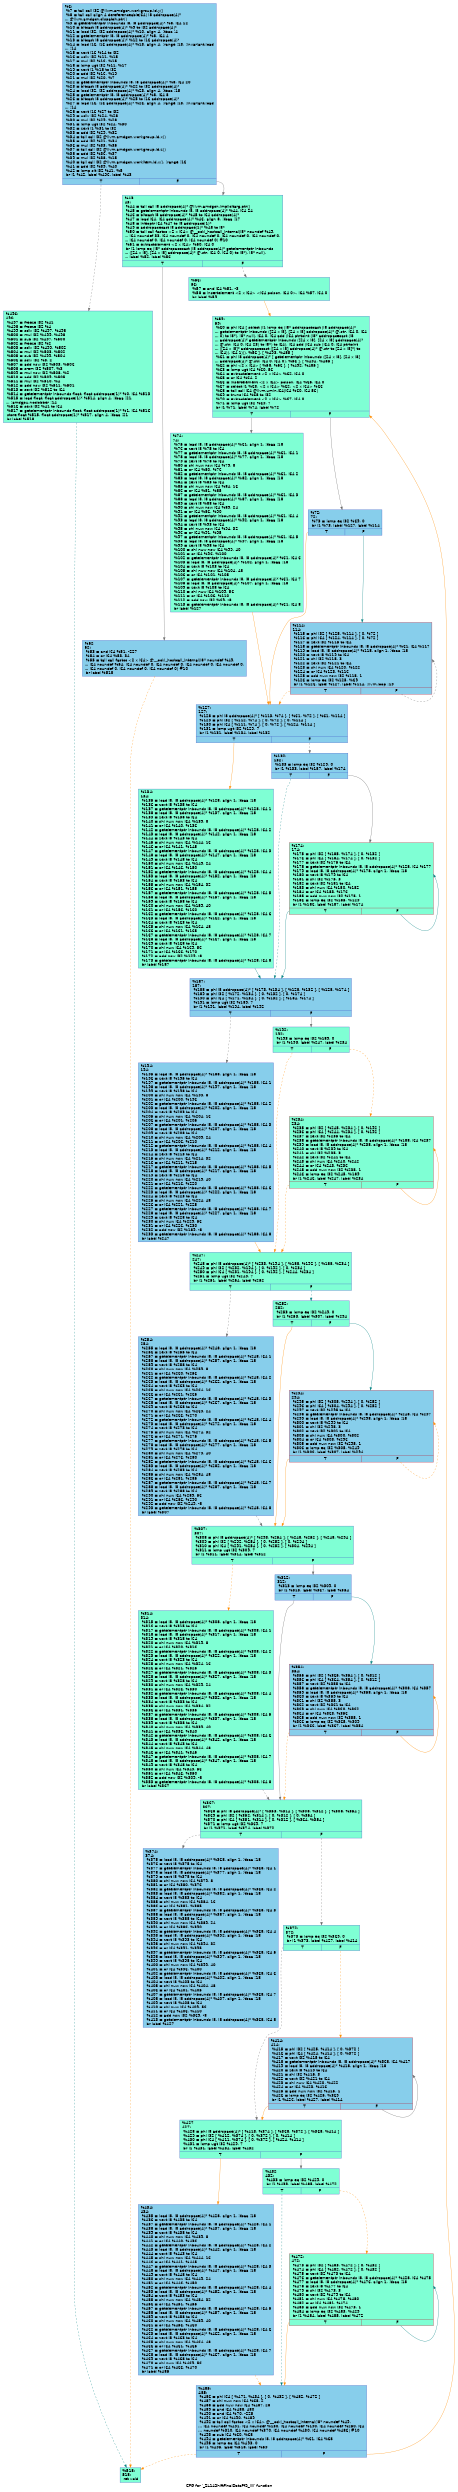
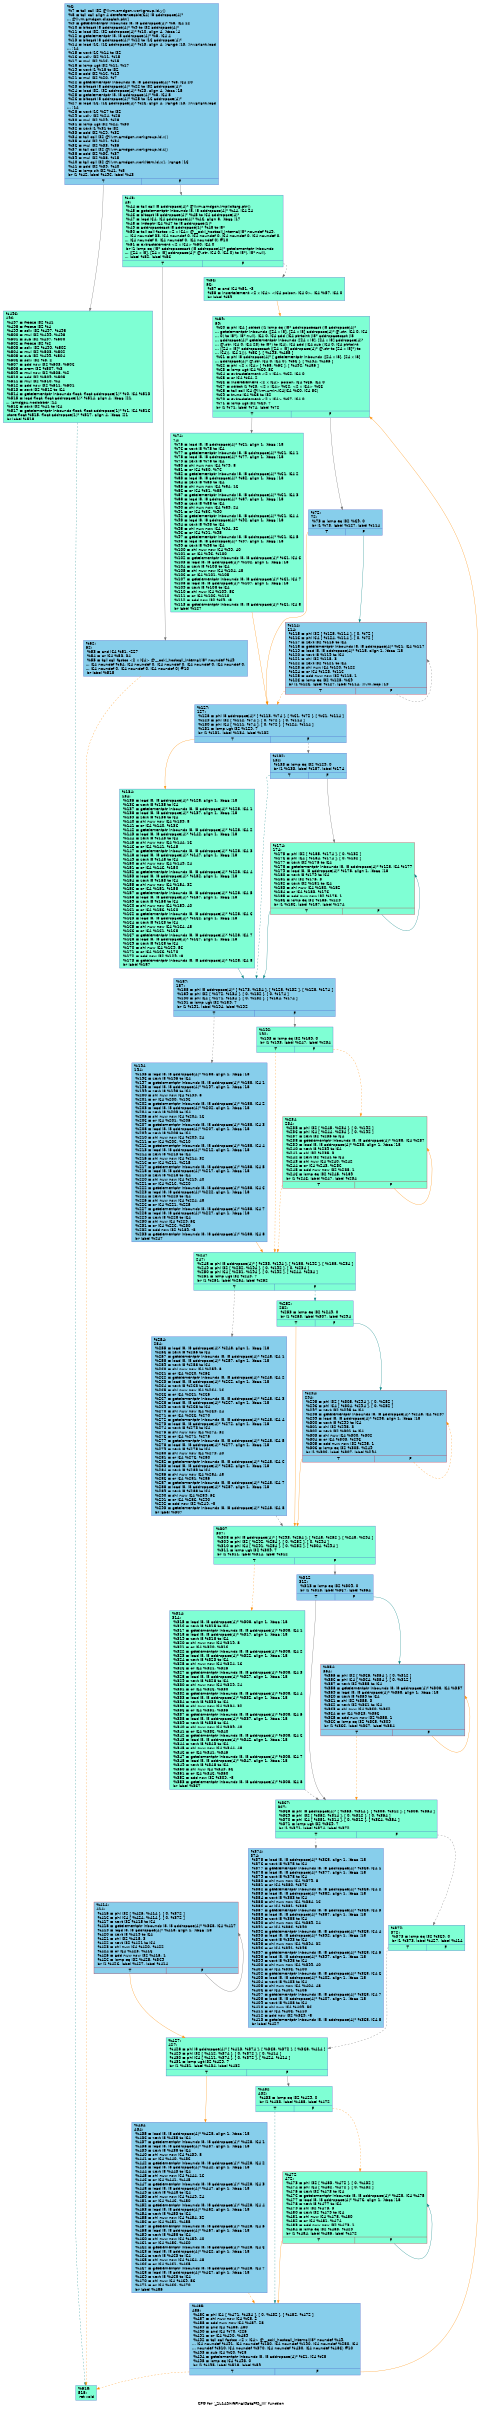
edge "%6:" -> "%496:": style dashed -> solid
edge "%372:" -> "%414:": removed
